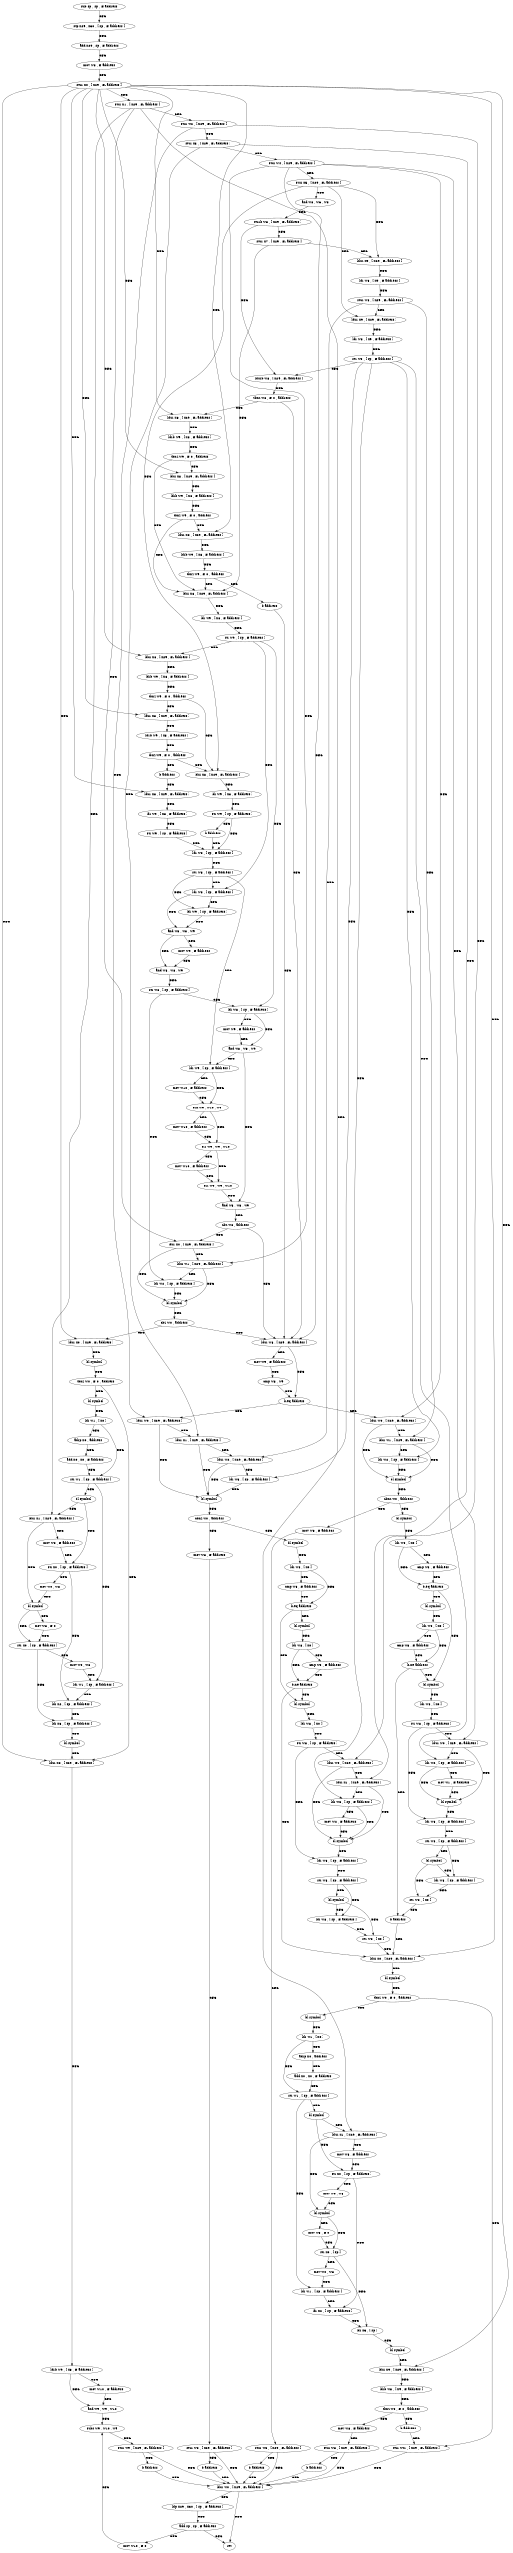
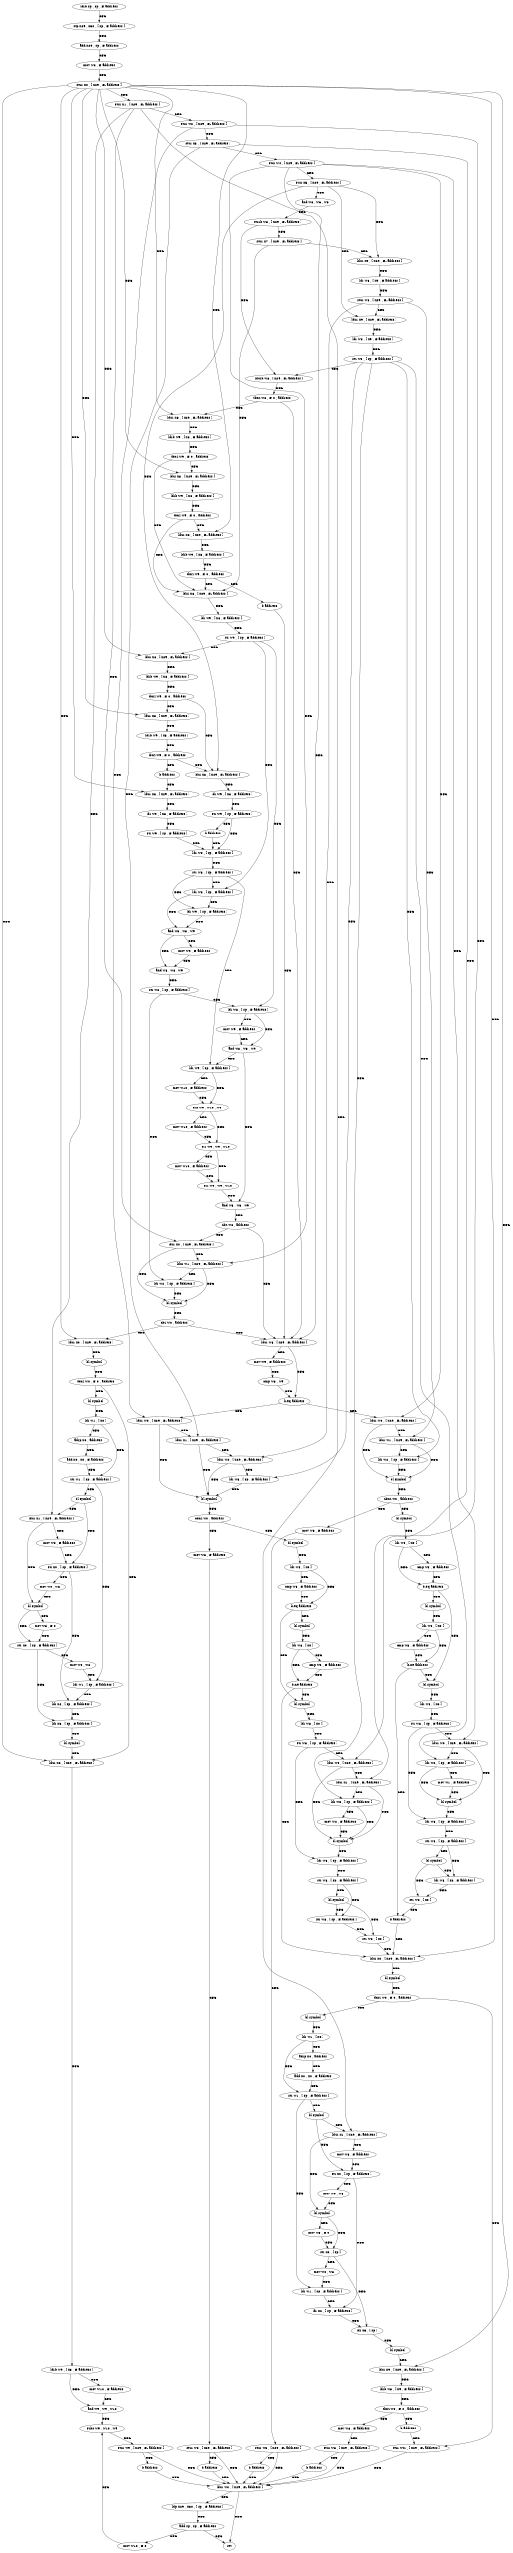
node "sub sp , sp , # address": label "sub sp , sp , # address" -> "ldrb sp , sp , # address"
